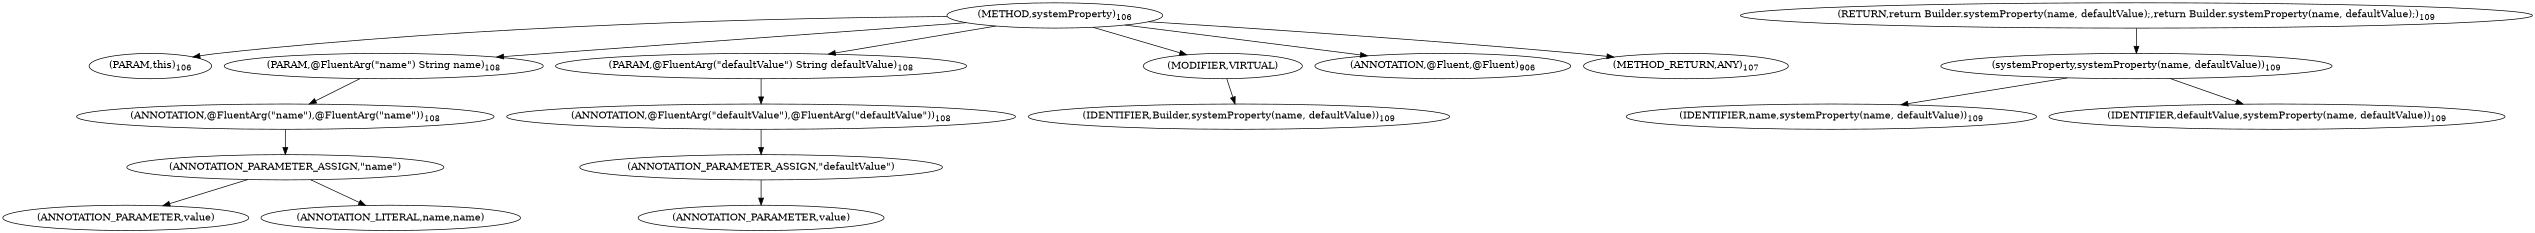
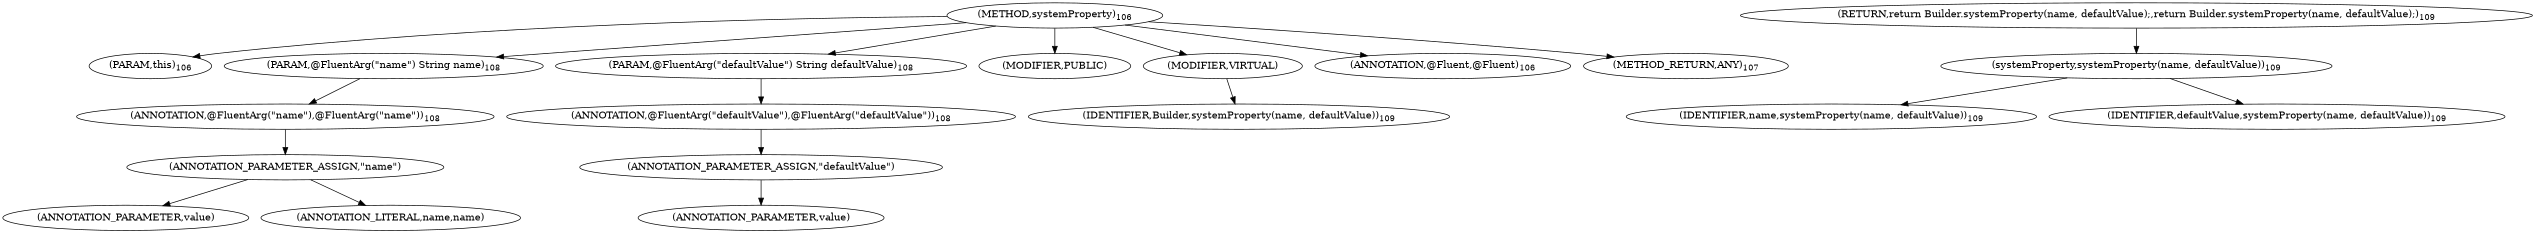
node "(ANNOTATION,@Fluent,@Fluent)": text "906" -> "106"
node "(MODIFIER,PUBLIC)": added
